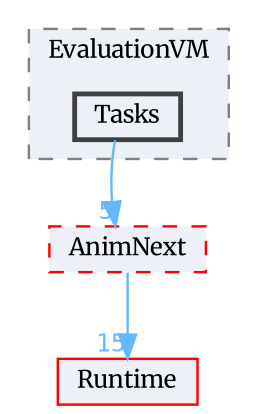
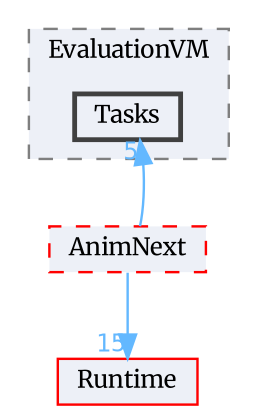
edge "Tasks" -> "AnimNext": reversed
